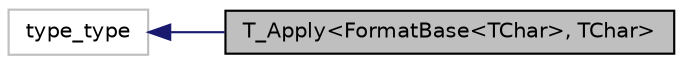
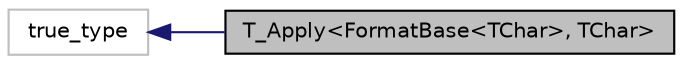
node "type_type": label "type_type" -> "true_type"
